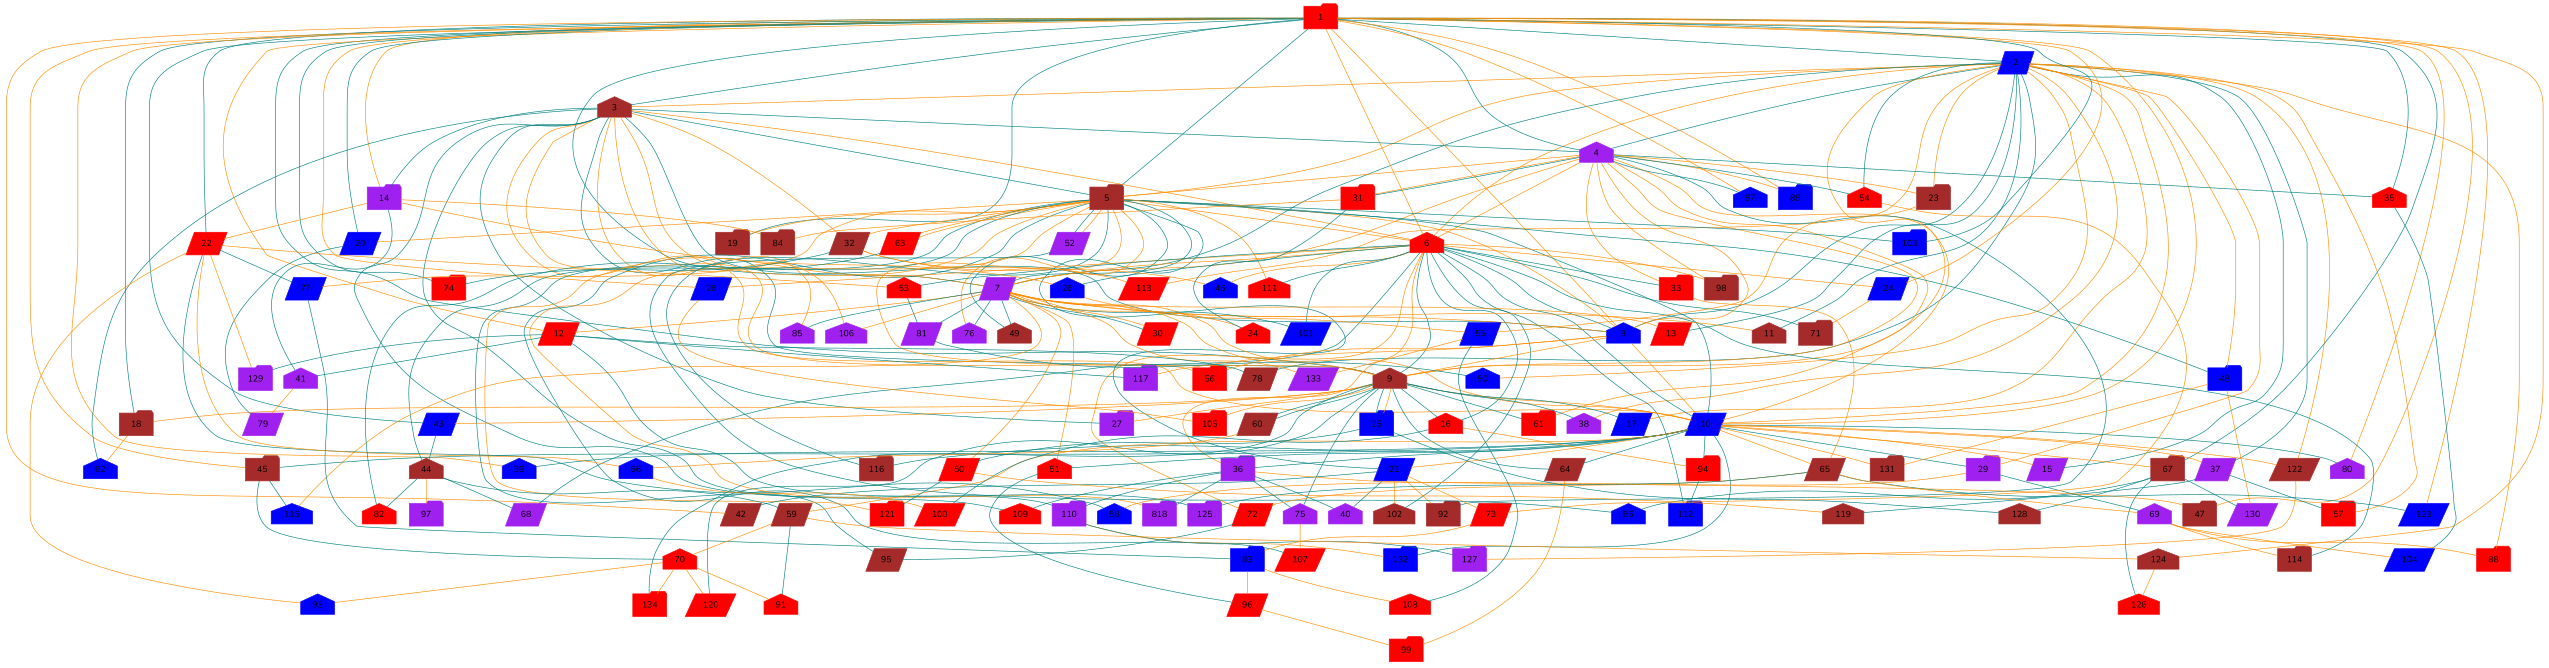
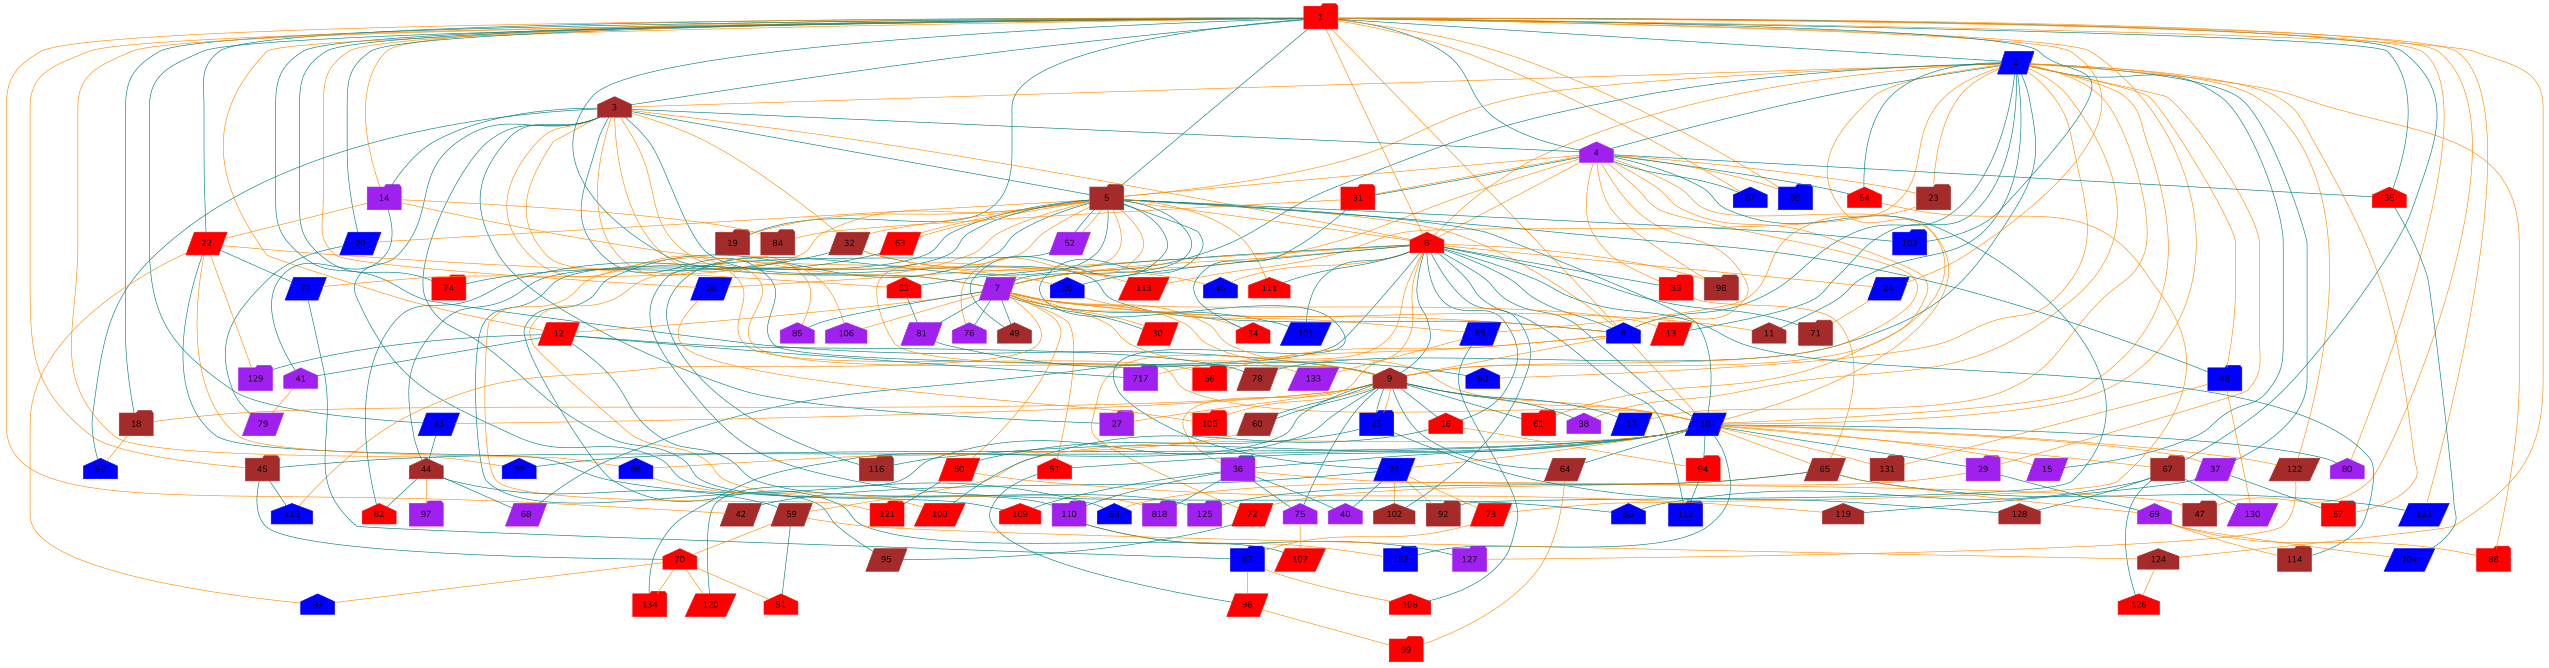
node "117": label "117" -> "717"
